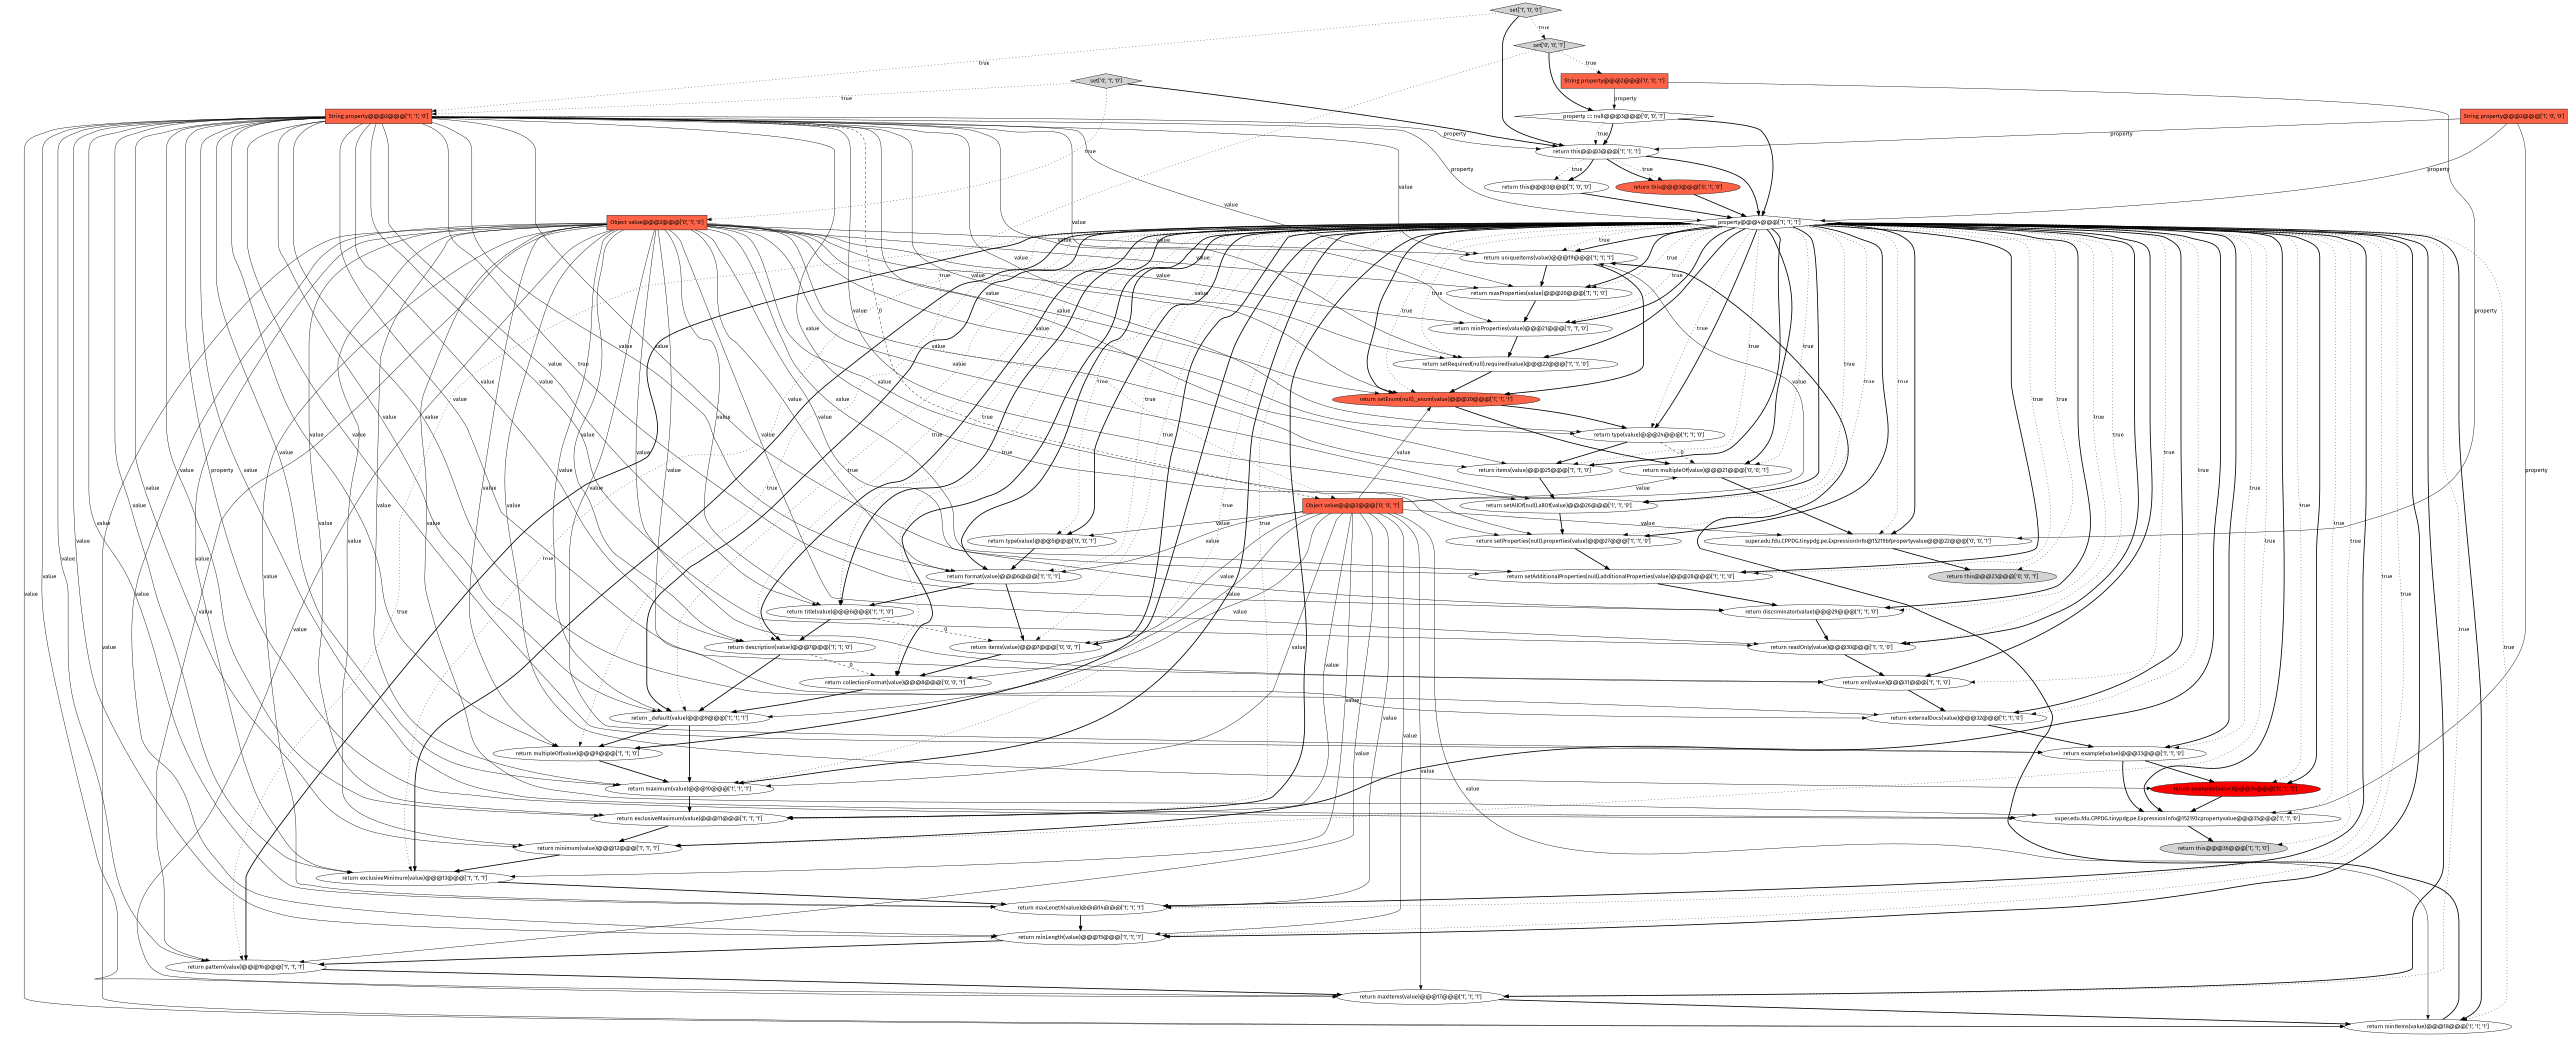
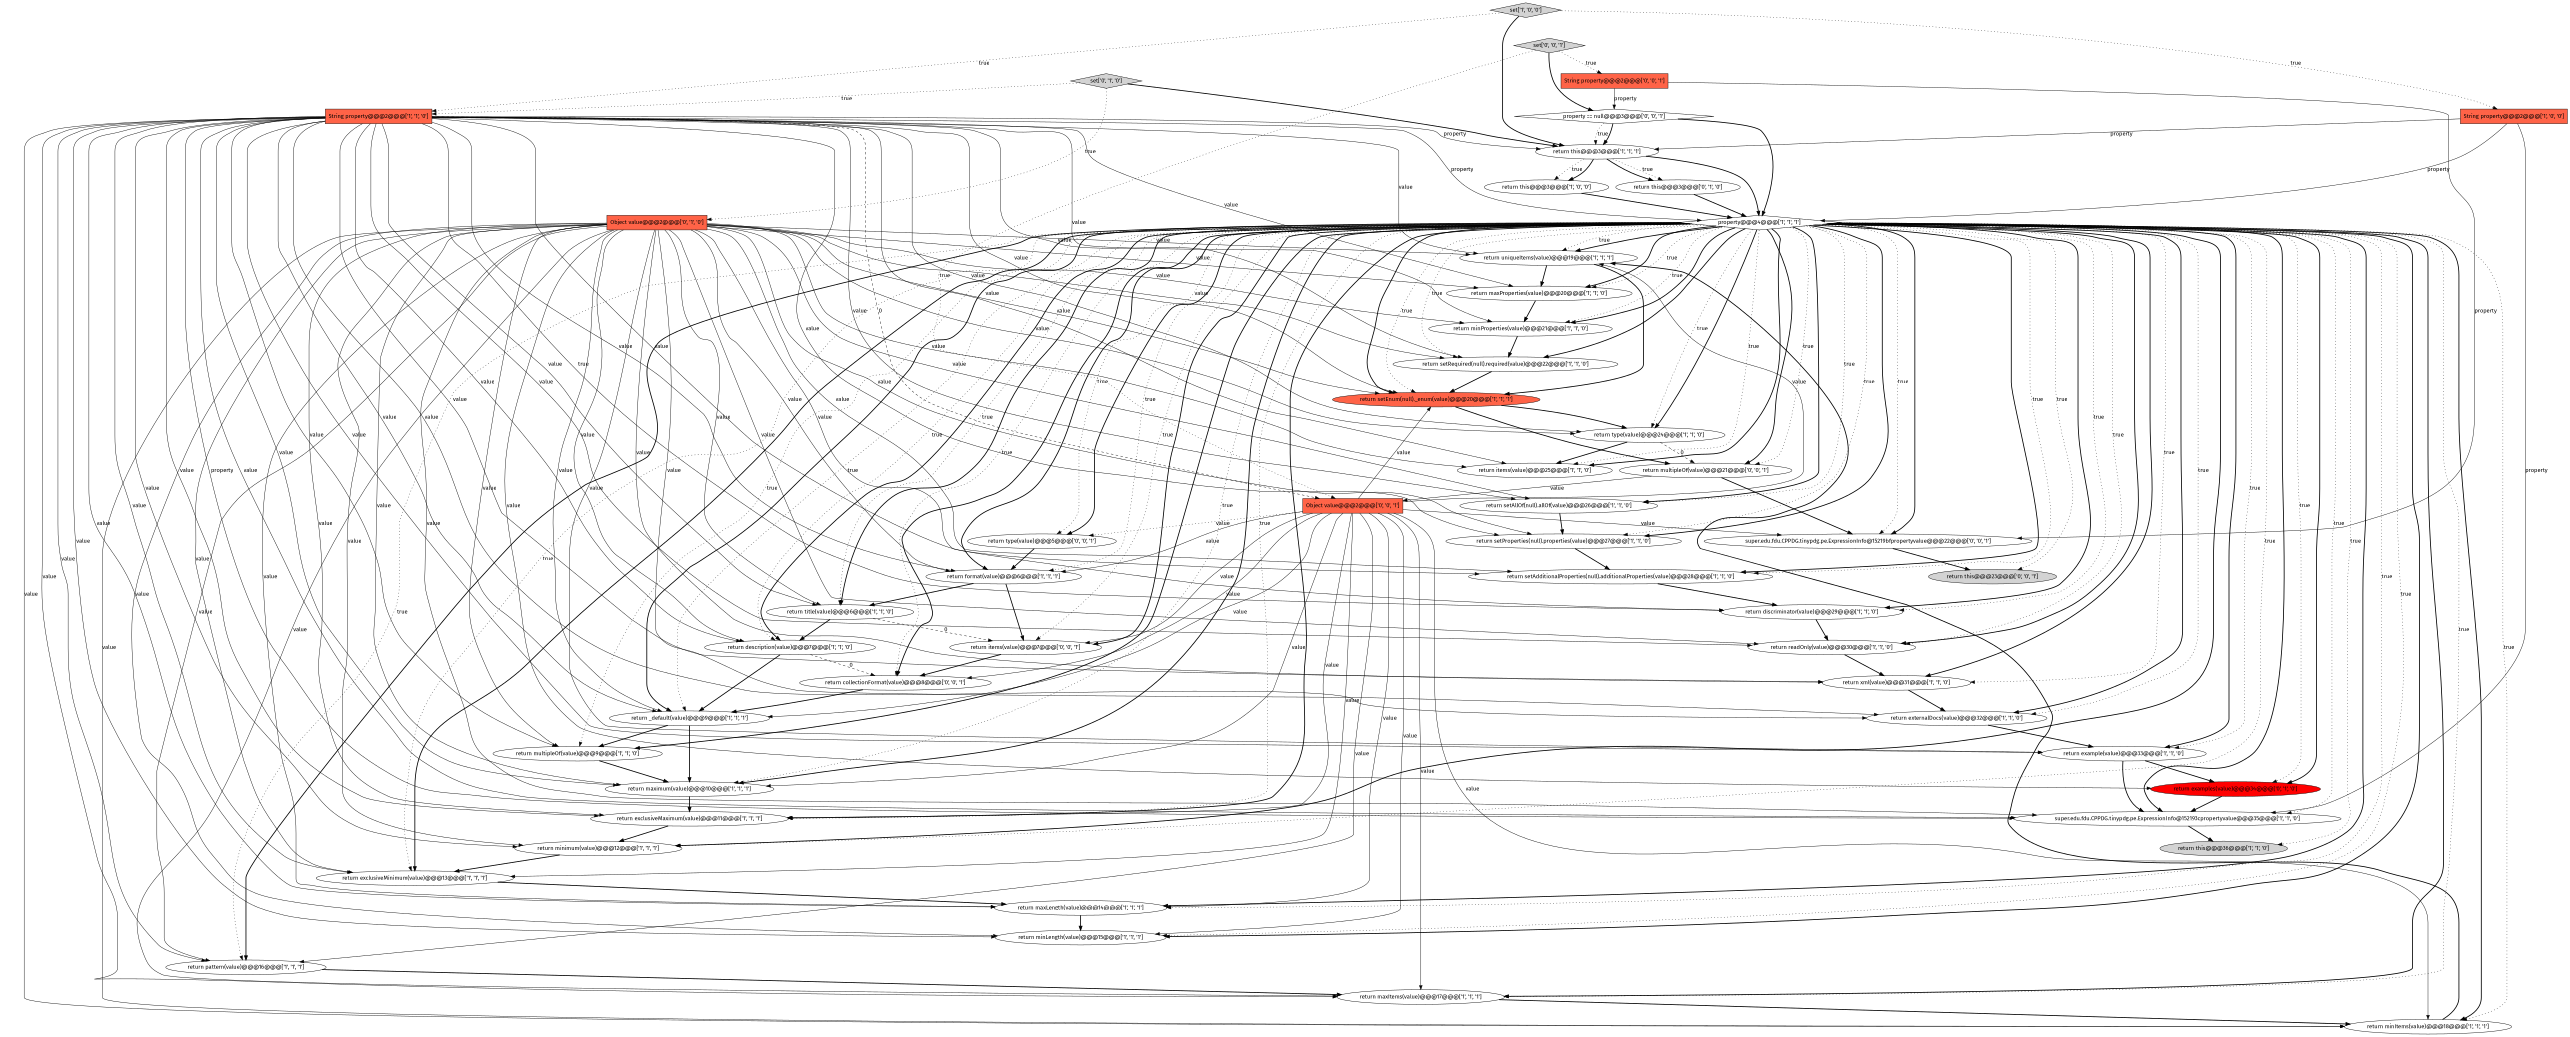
edge "set['1', '0', '0']" -> "set['0', '0', '1']": now "set['1', '0', '0']" -> "String property@@@2@@@['1', '0', '0']"
node "return this@@@3@@@['0', '1', '0']": fillcolor tomato -> white
edge "return items(value)@@@25@@@['1', '1', '0']" -> "return setAllOf(null).allOf(value)@@@26@@@['1', '1', '0']": removed
edge "Object value@@@2@@@['0', '0', '1']" -> "return multipleOf(value)@@@21@@@['0', '0', '1']": reversed
edge "Object value@@@2@@@['0', '0', '1']" -> "return type(value)@@@5@@@['0', '0', '1']": style solid -> dotted
edge "return minLength(value)@@@15@@@['1', '1', '1']" -> "return pattern(value)@@@16@@@['1', '1', '1']": removed
